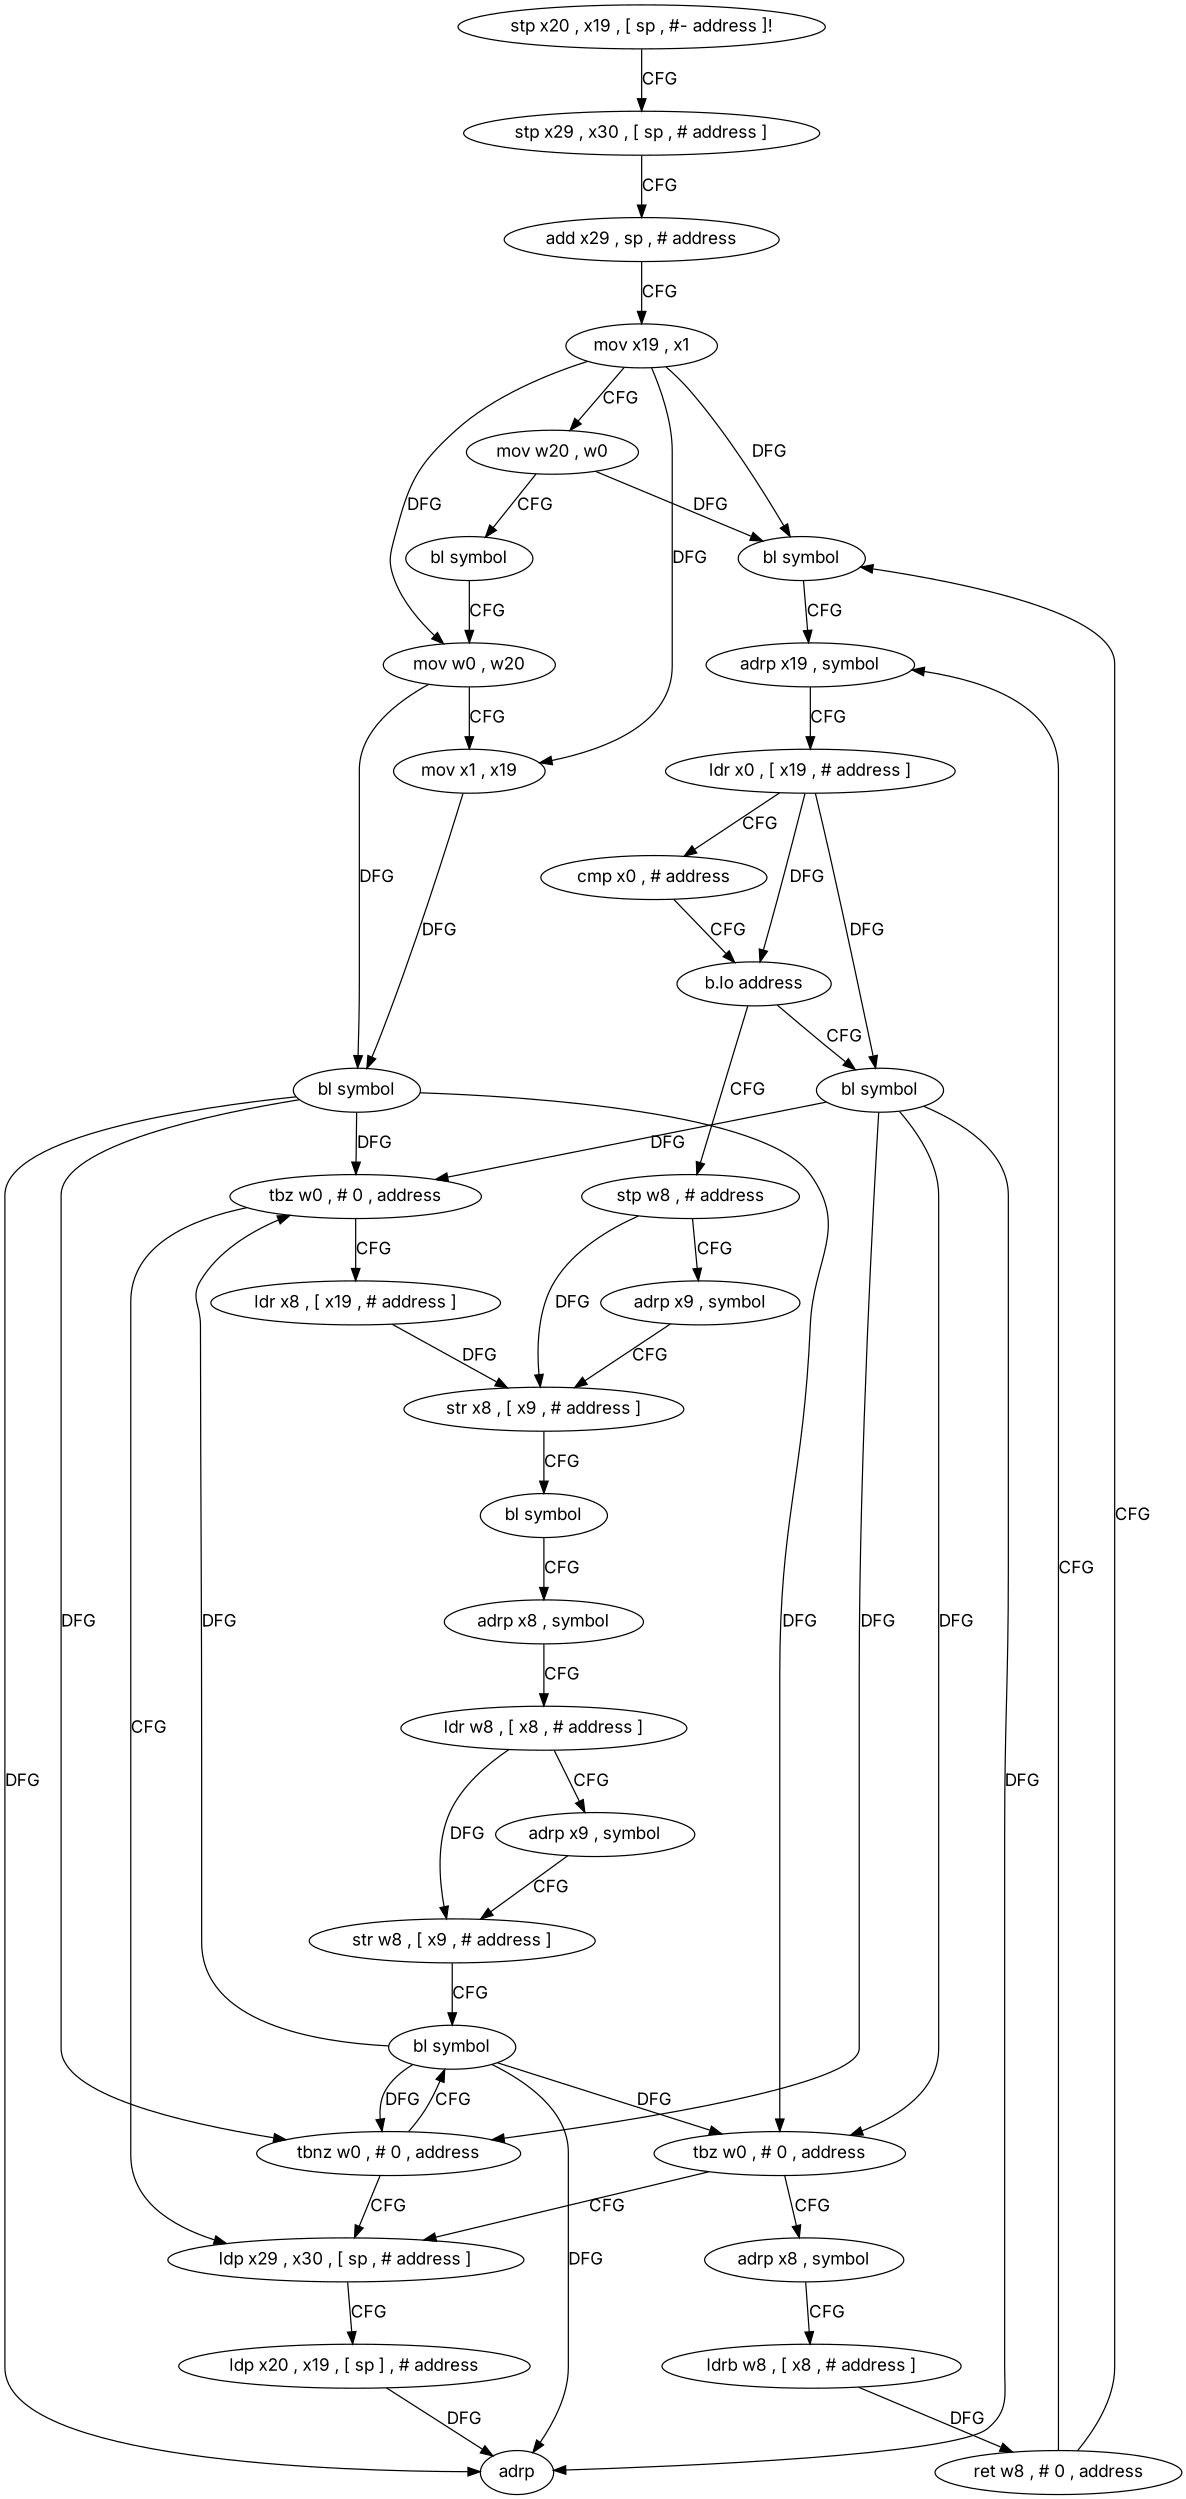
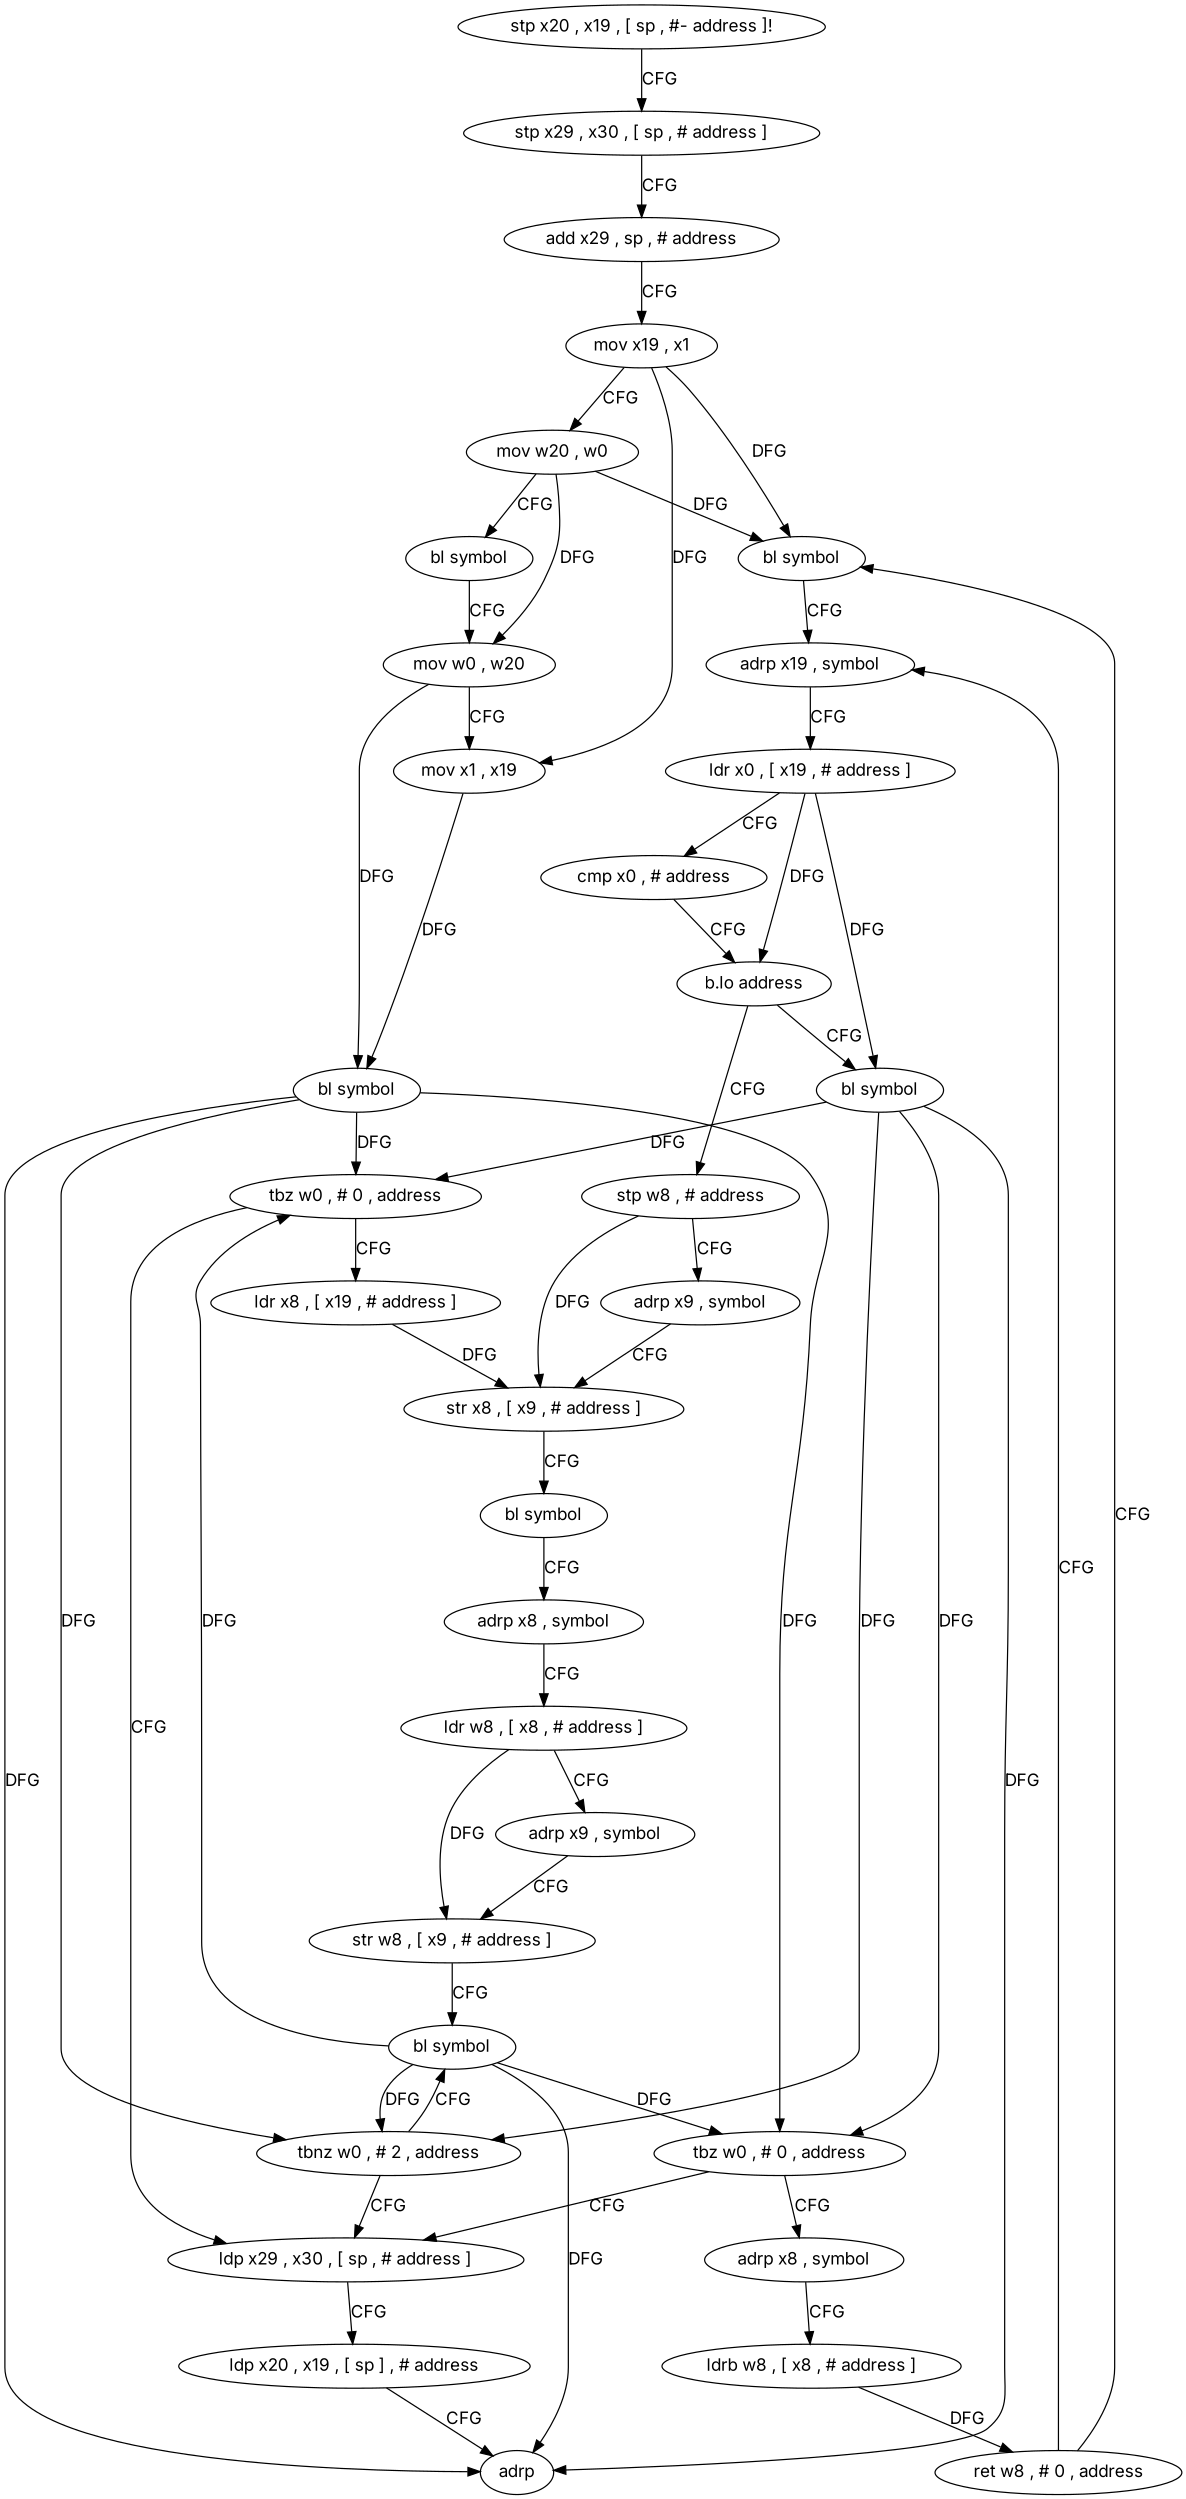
edge "mov x19 , x1" -> "mov w0 , w20": now "mov w20 , w0" -> "mov w0 , w20"
node "tbnz w0 , # 0 , address": label "tbnz w0 , # 0 , address" -> "tbnz w0 , # 2 , address"
edge "ldp x20 , x19 , [ sp ] , # address" -> "adrp": label "DFG" -> "CFG"
